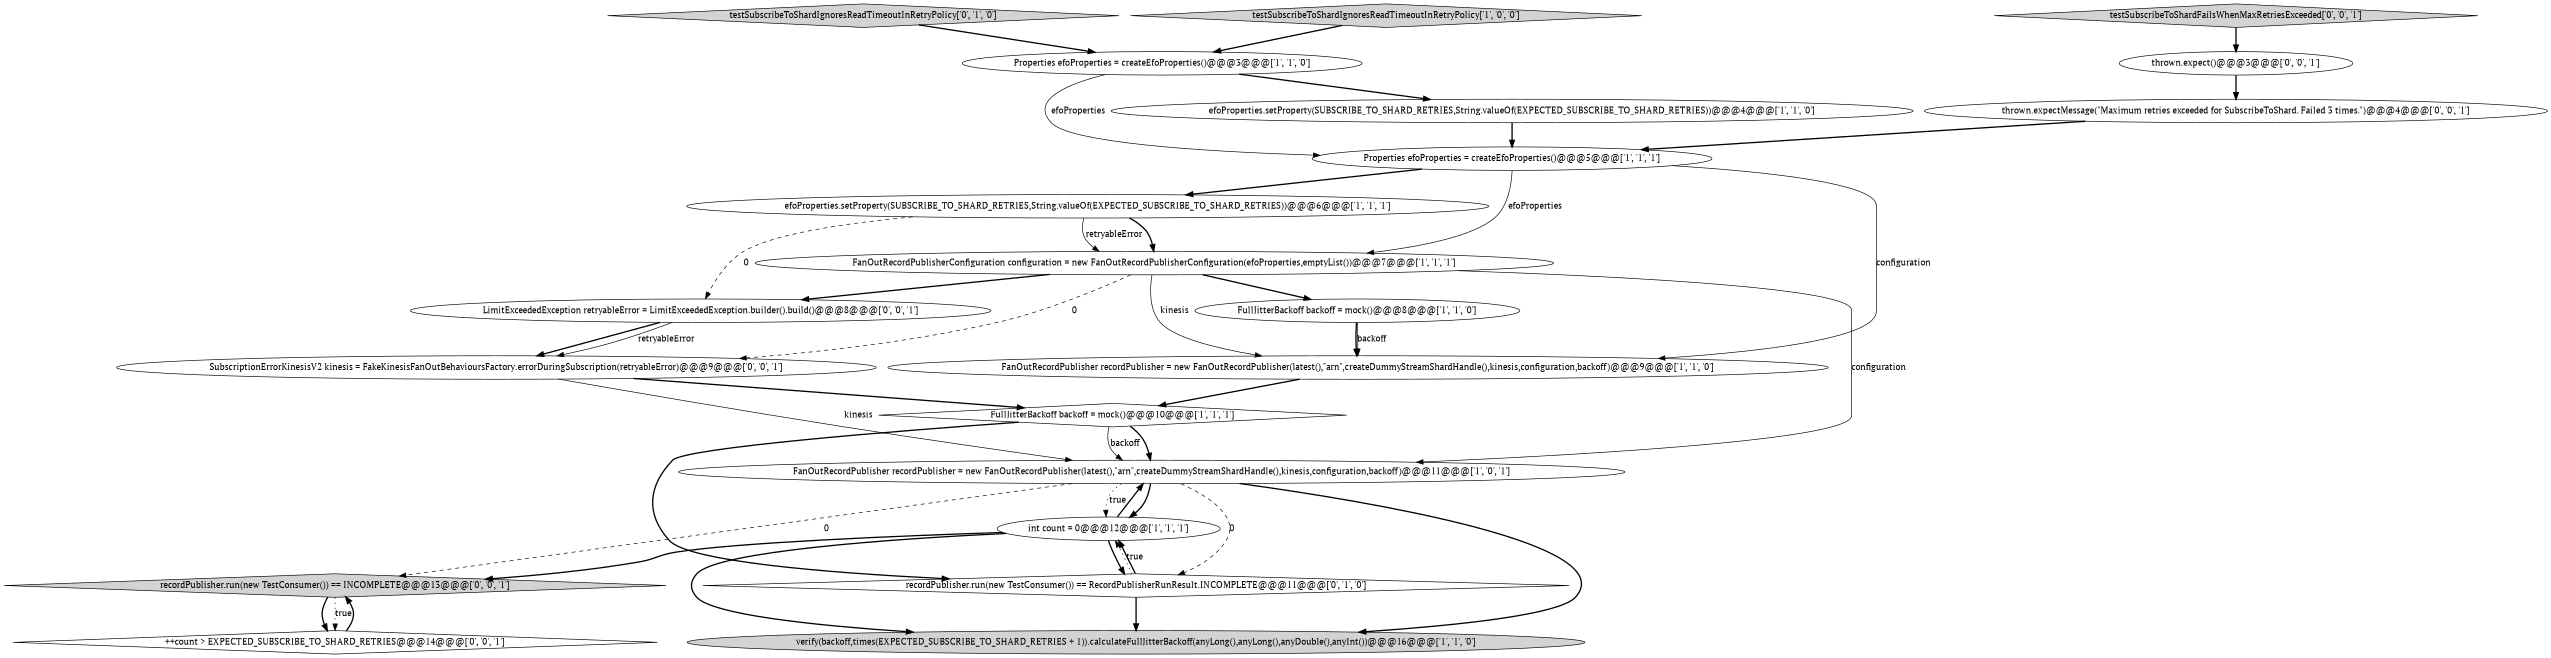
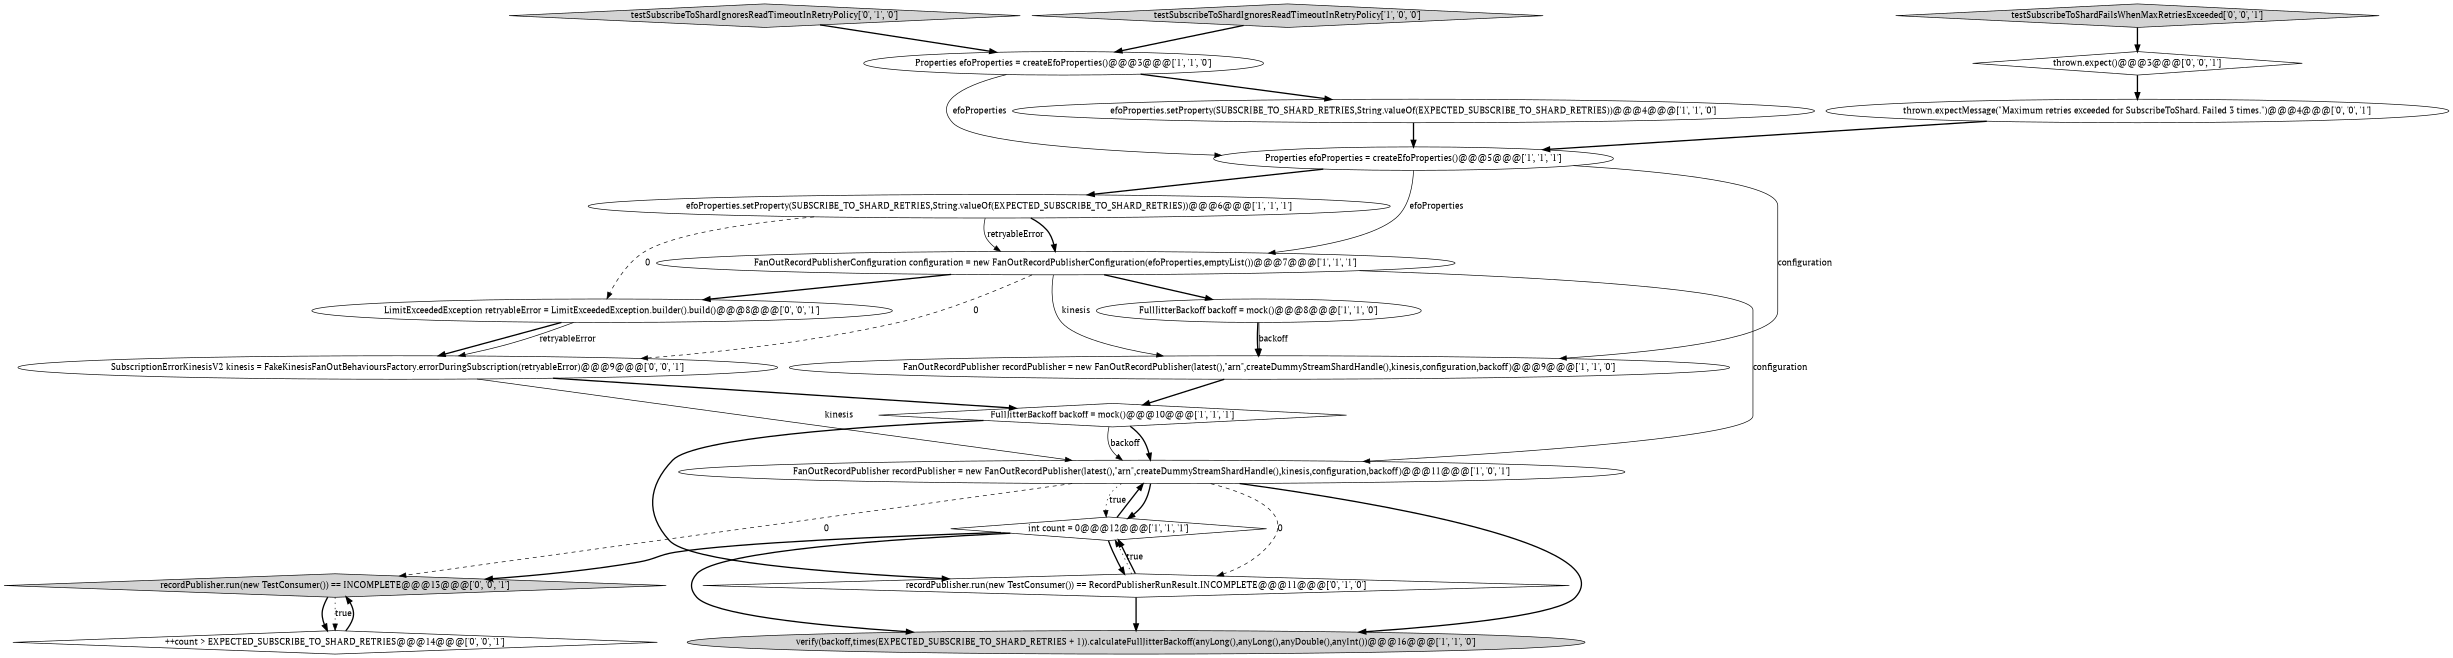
node "thrown.expect()@@@3@@@['0', '0', '1']": shape ellipse -> diamond
node "int count = 0@@@12@@@['1', '1', '1']": shape ellipse -> diamond
